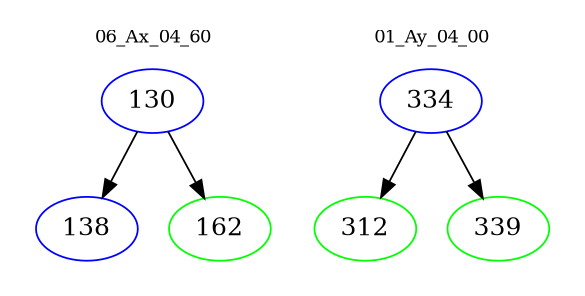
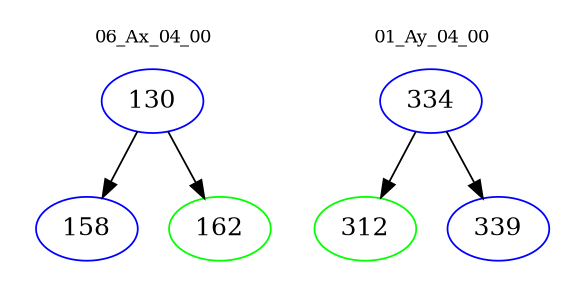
cluster "06_Ax_04_60": label "06_Ax_04_60" -> "06_Ax_04_00"
node "138": label "138" -> "158"
node "339": color green -> blue
